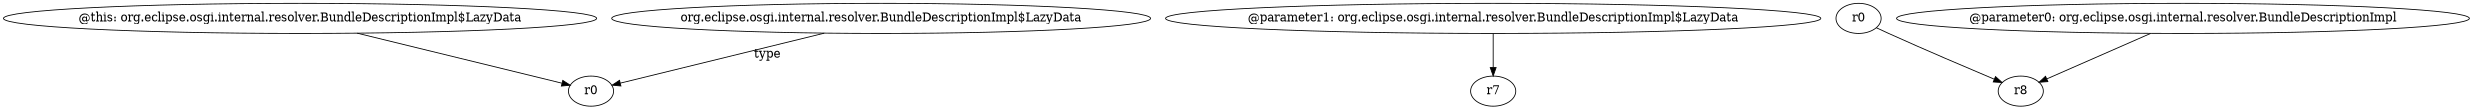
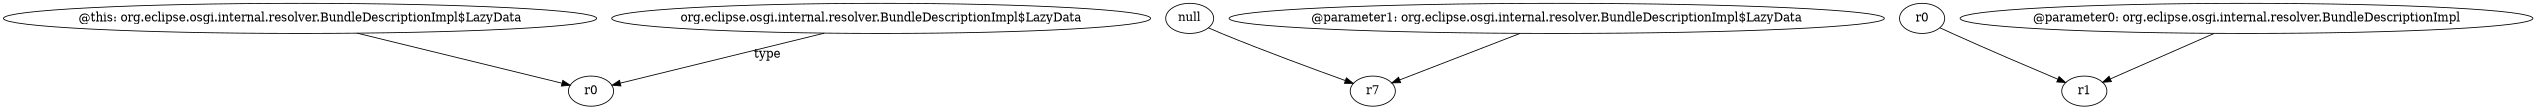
node "null": added
node "r8": label "r8" -> "r1"
